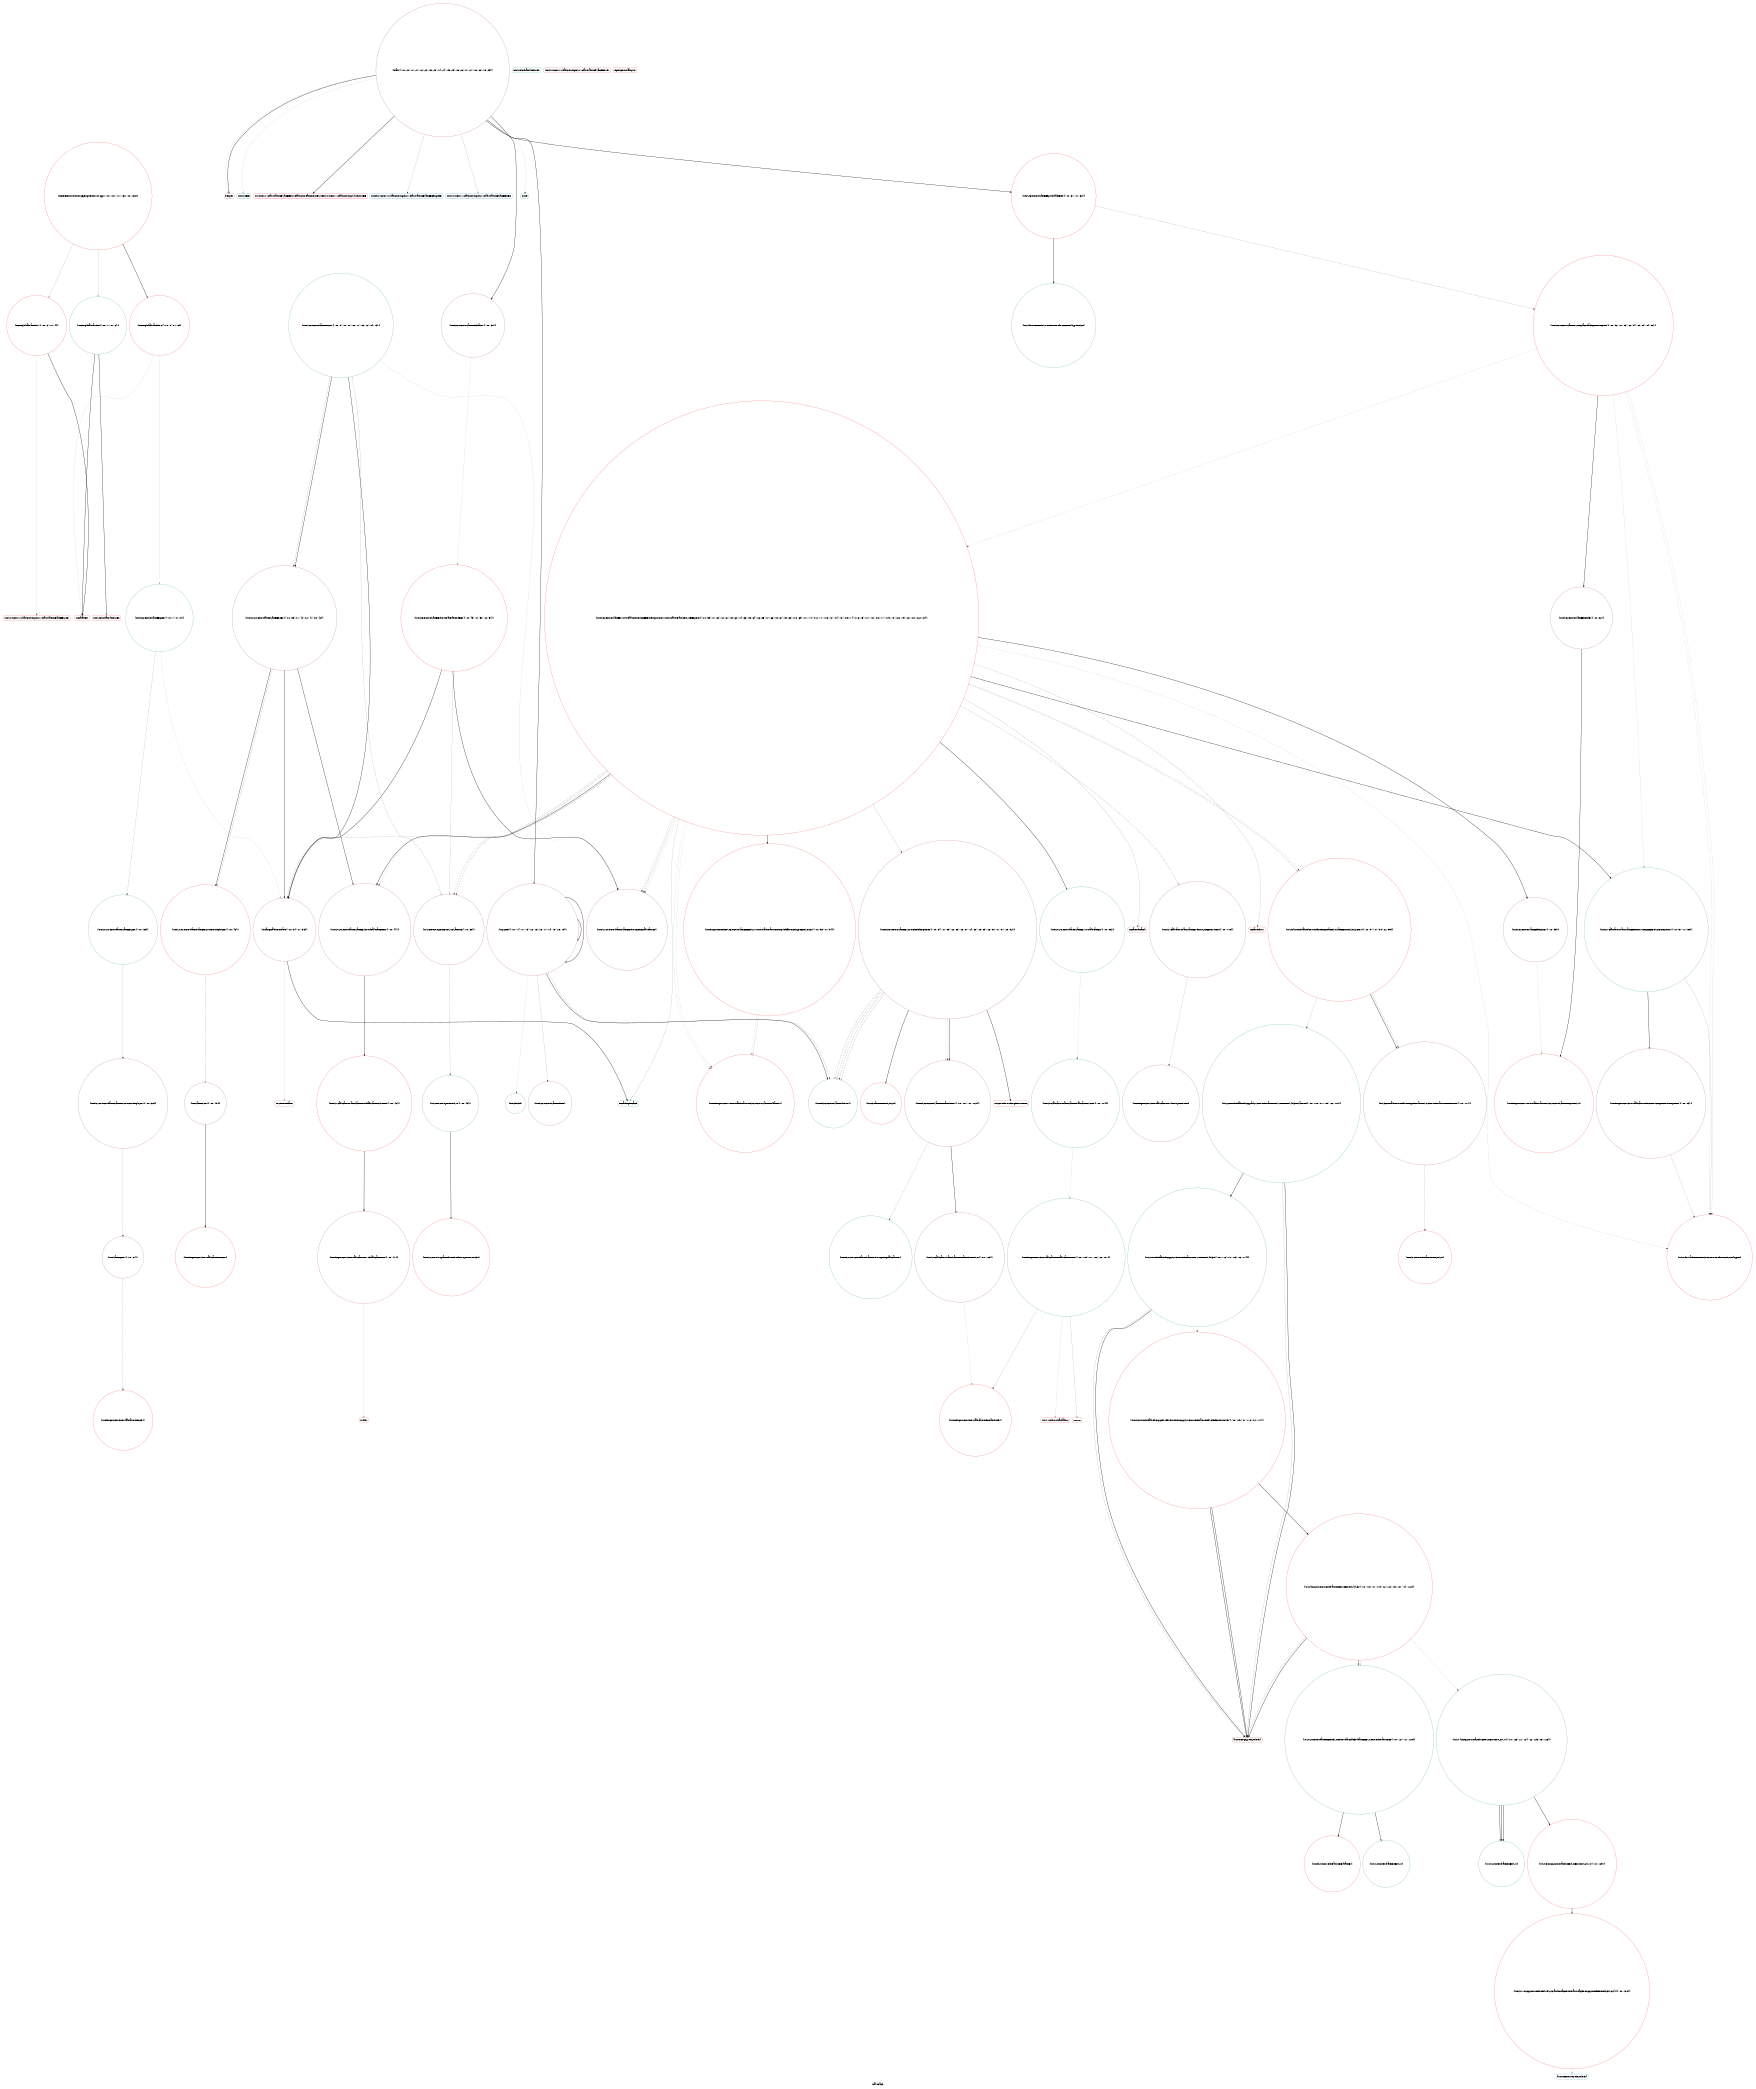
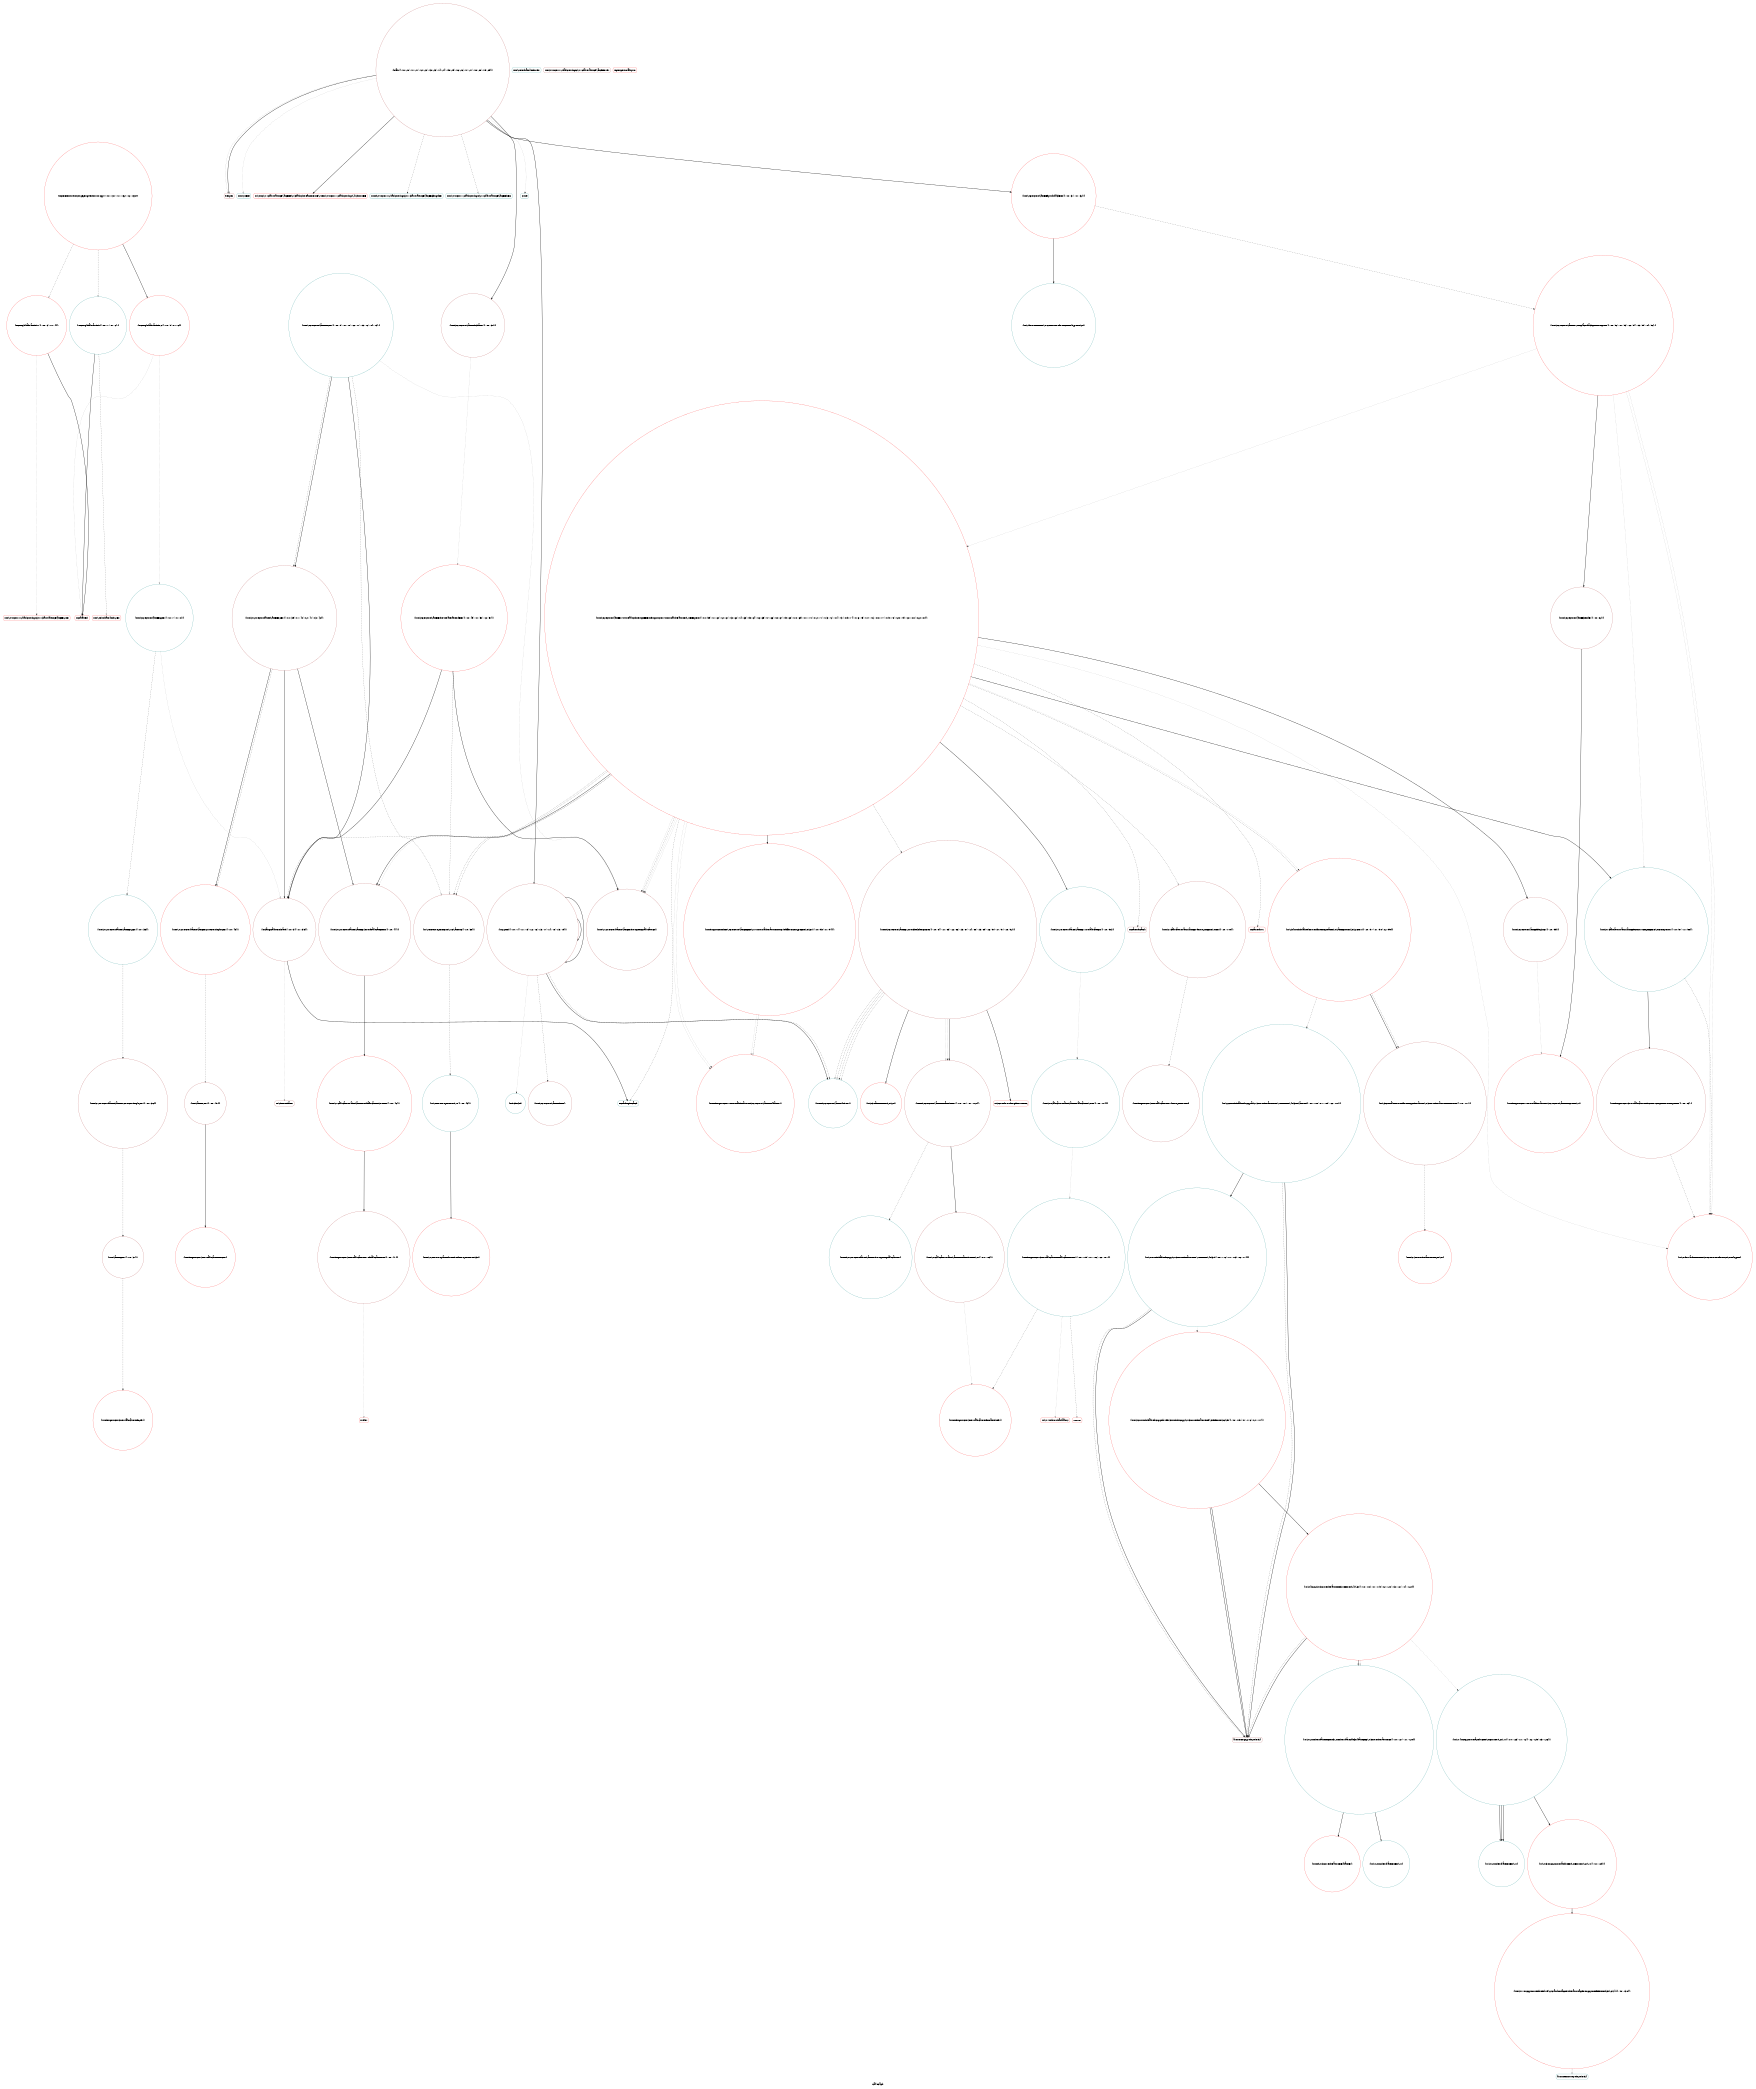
edge "{__cxx_global_var_init|{<s0>1|<s1>2}}" -> "_ZNSt8ios_base4InitC1Ev": style bold -> dashed
